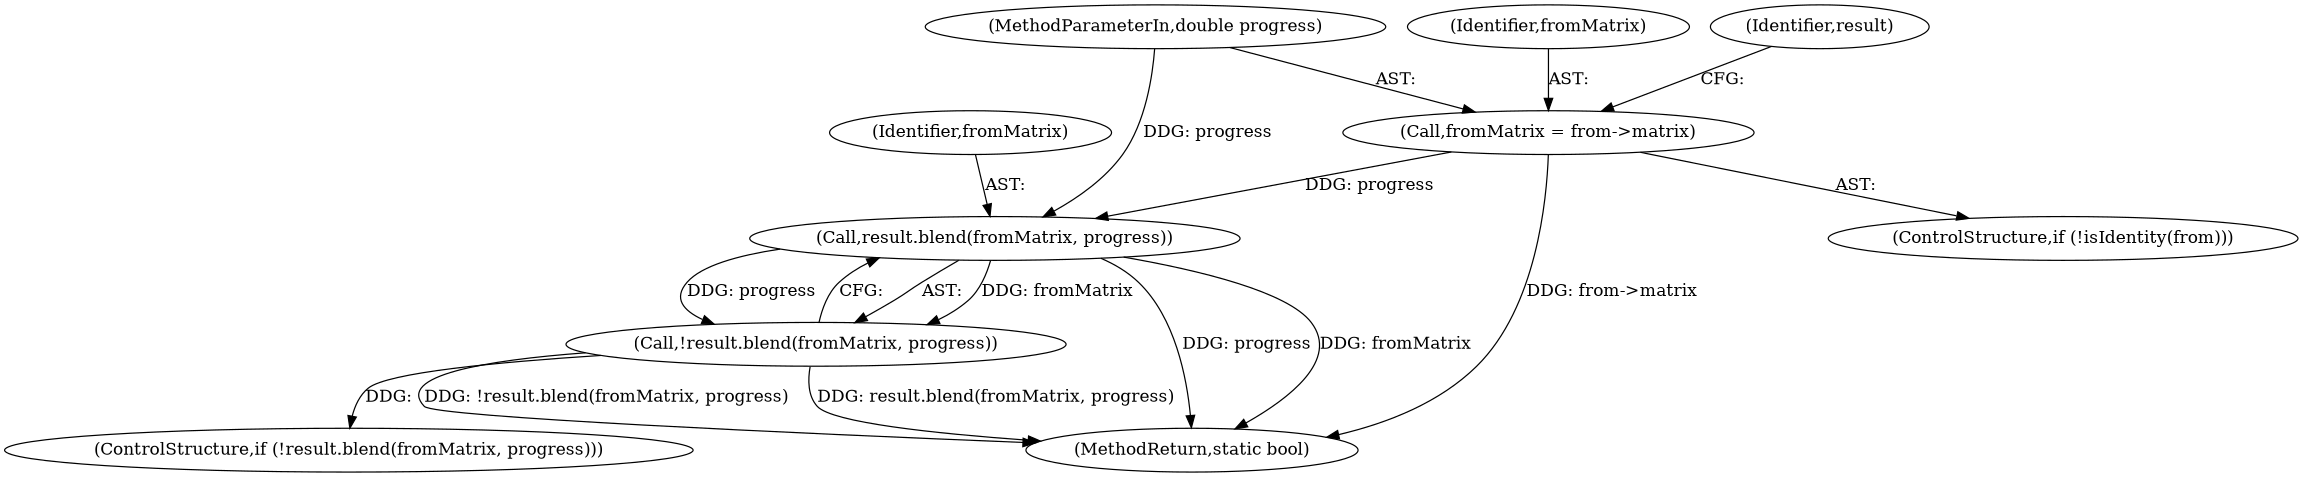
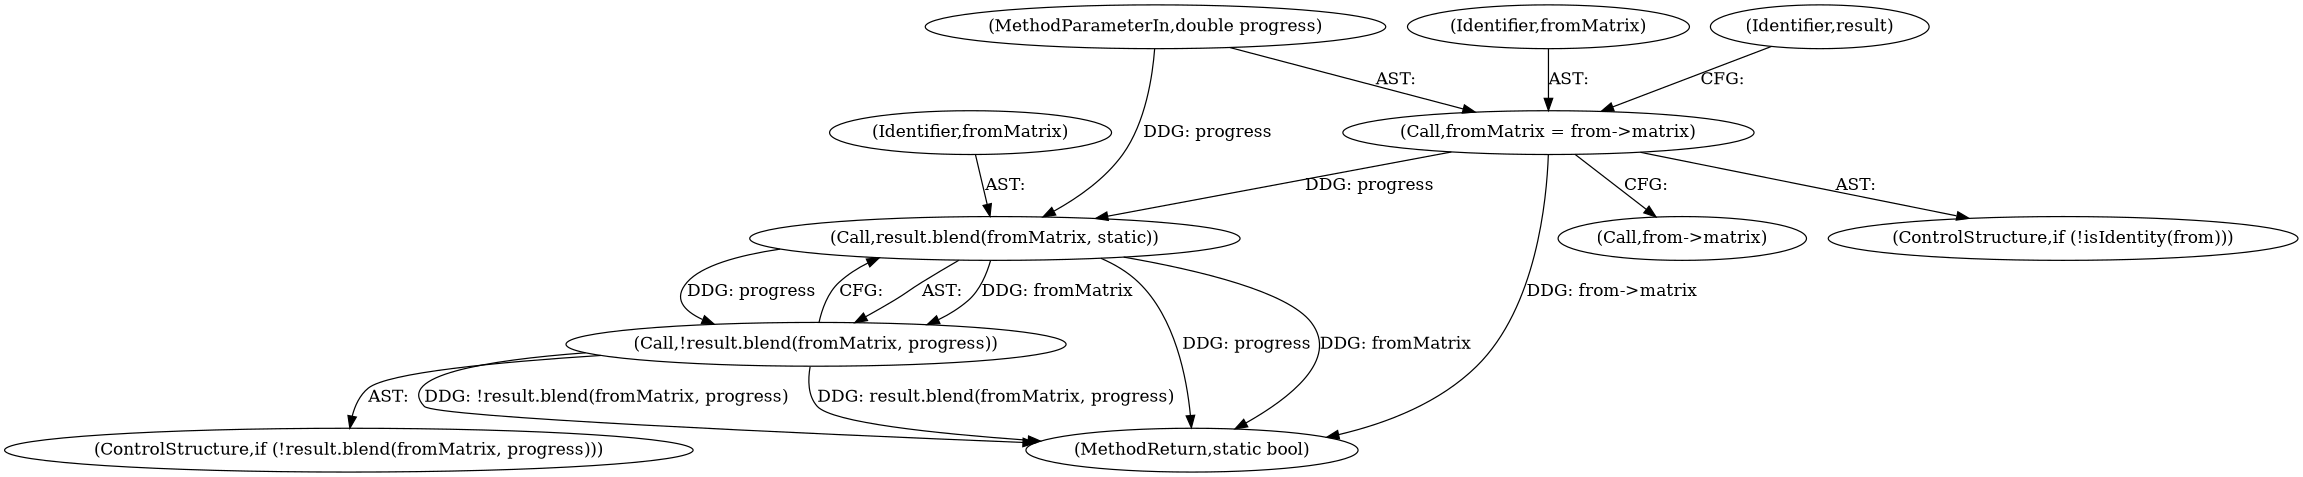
node "(Call,result.blend(fromMatrix, progress))": label "(Call,result.blend(fromMatrix, progress))" -> "(Call,result.blend(fromMatrix, static))"
node "(Call,from->matrix)": added
edge "(Call,!result.blend(fromMatrix, progress))" -> "(ControlStructure,if (!result.blend(fromMatrix, progress)))": label "DDG: " -> "AST: "
